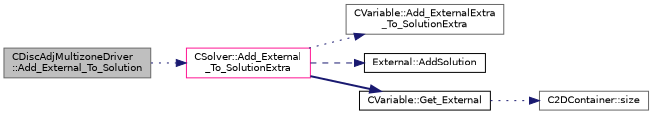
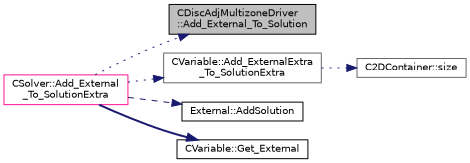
node "CDiscAdjMultizoneDriver ::Add_External_To_Solution": color gray40 -> black
edge "CDiscAdjMultizoneDriver ::Add_External_To_Solution" -> "CSolver::Add_External _To_SolutionExtra": reversed
edge "CVariable::Get_External" -> "C2DContainer::size": now "CVariable::Add_ExternalExtra _To_SolutionExtra" -> "C2DContainer::size"
